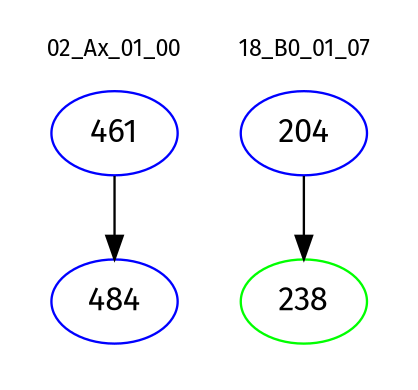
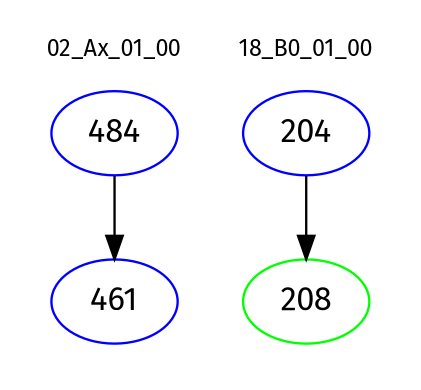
cluster "18_B0_01_07": label "18_B0_01_07" -> "18_B0_01_00"
edge "461" -> "484": reversed
node "238": label "238" -> "208"
